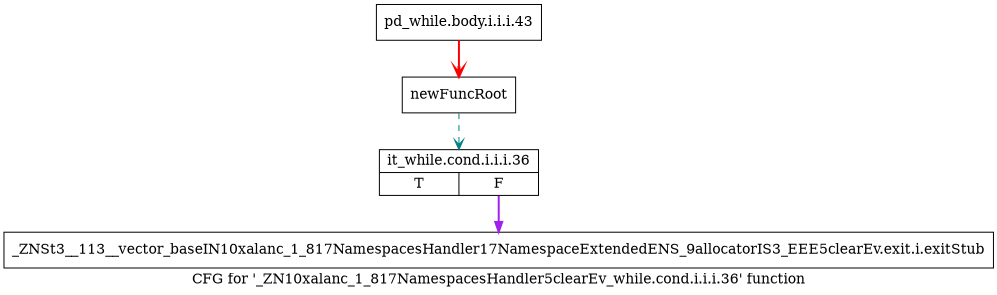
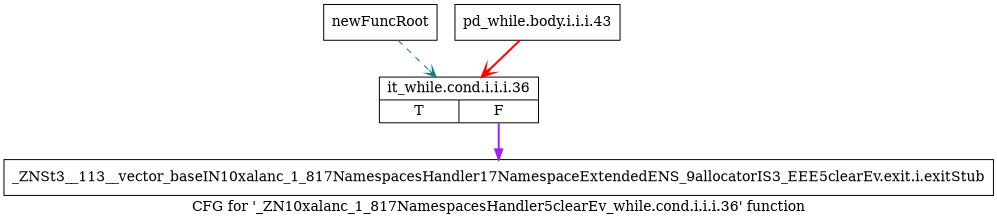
edge "pd_while.body.i.i.i.43" -> "newFuncRoot": now "pd_while.body.i.i.i.43" -> "it_while.cond.i.i.i.36"
